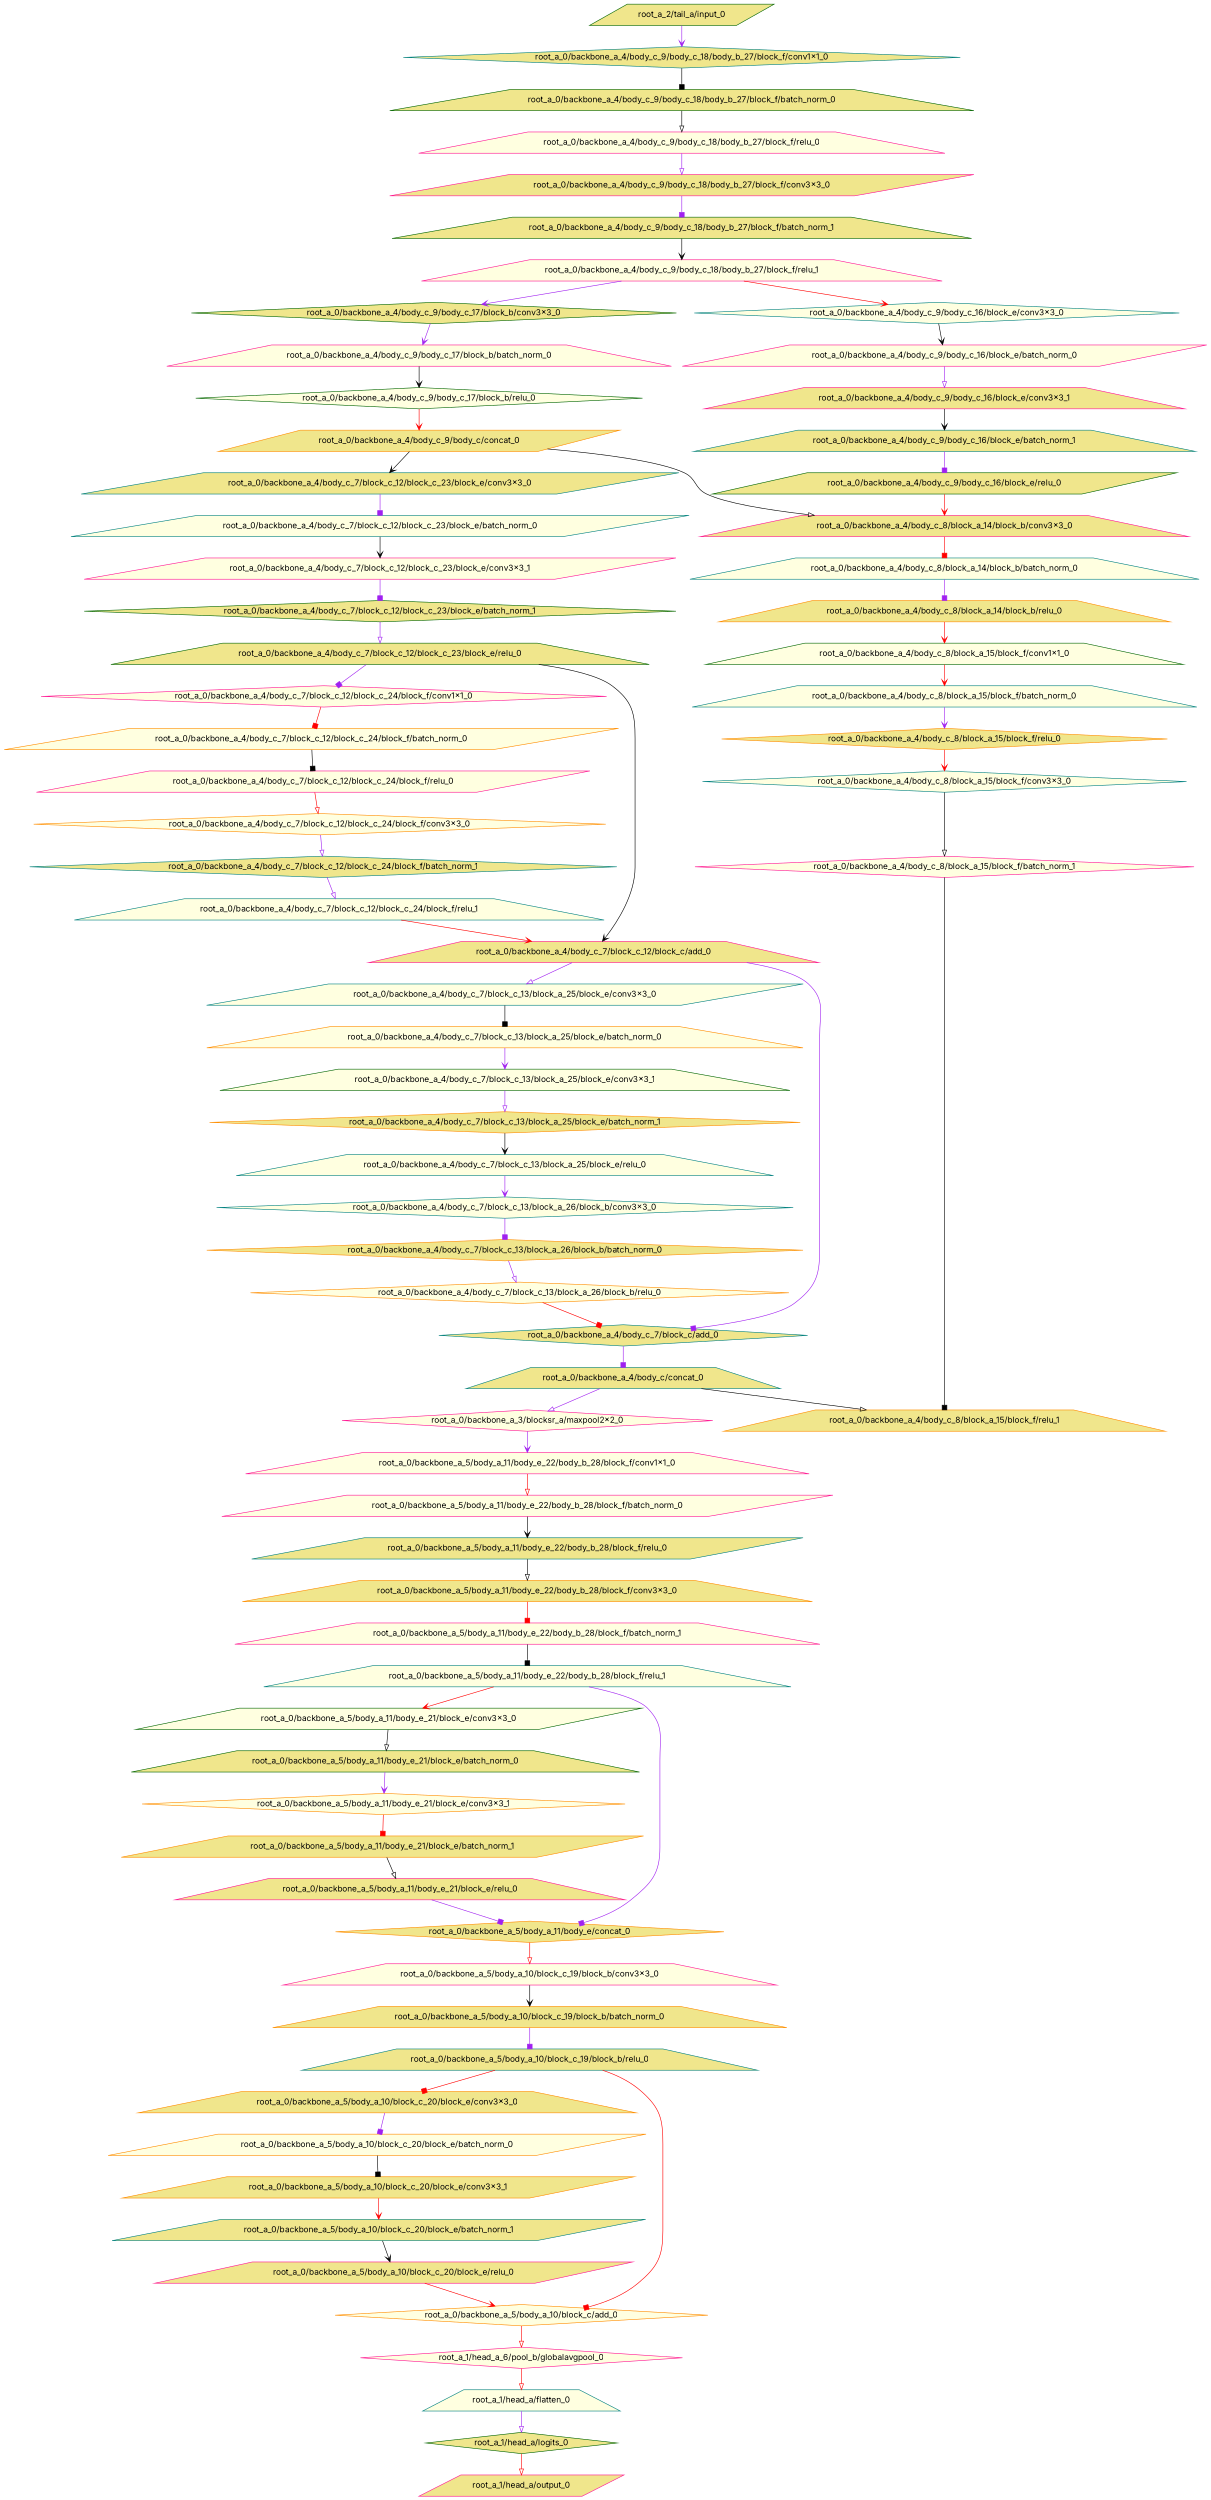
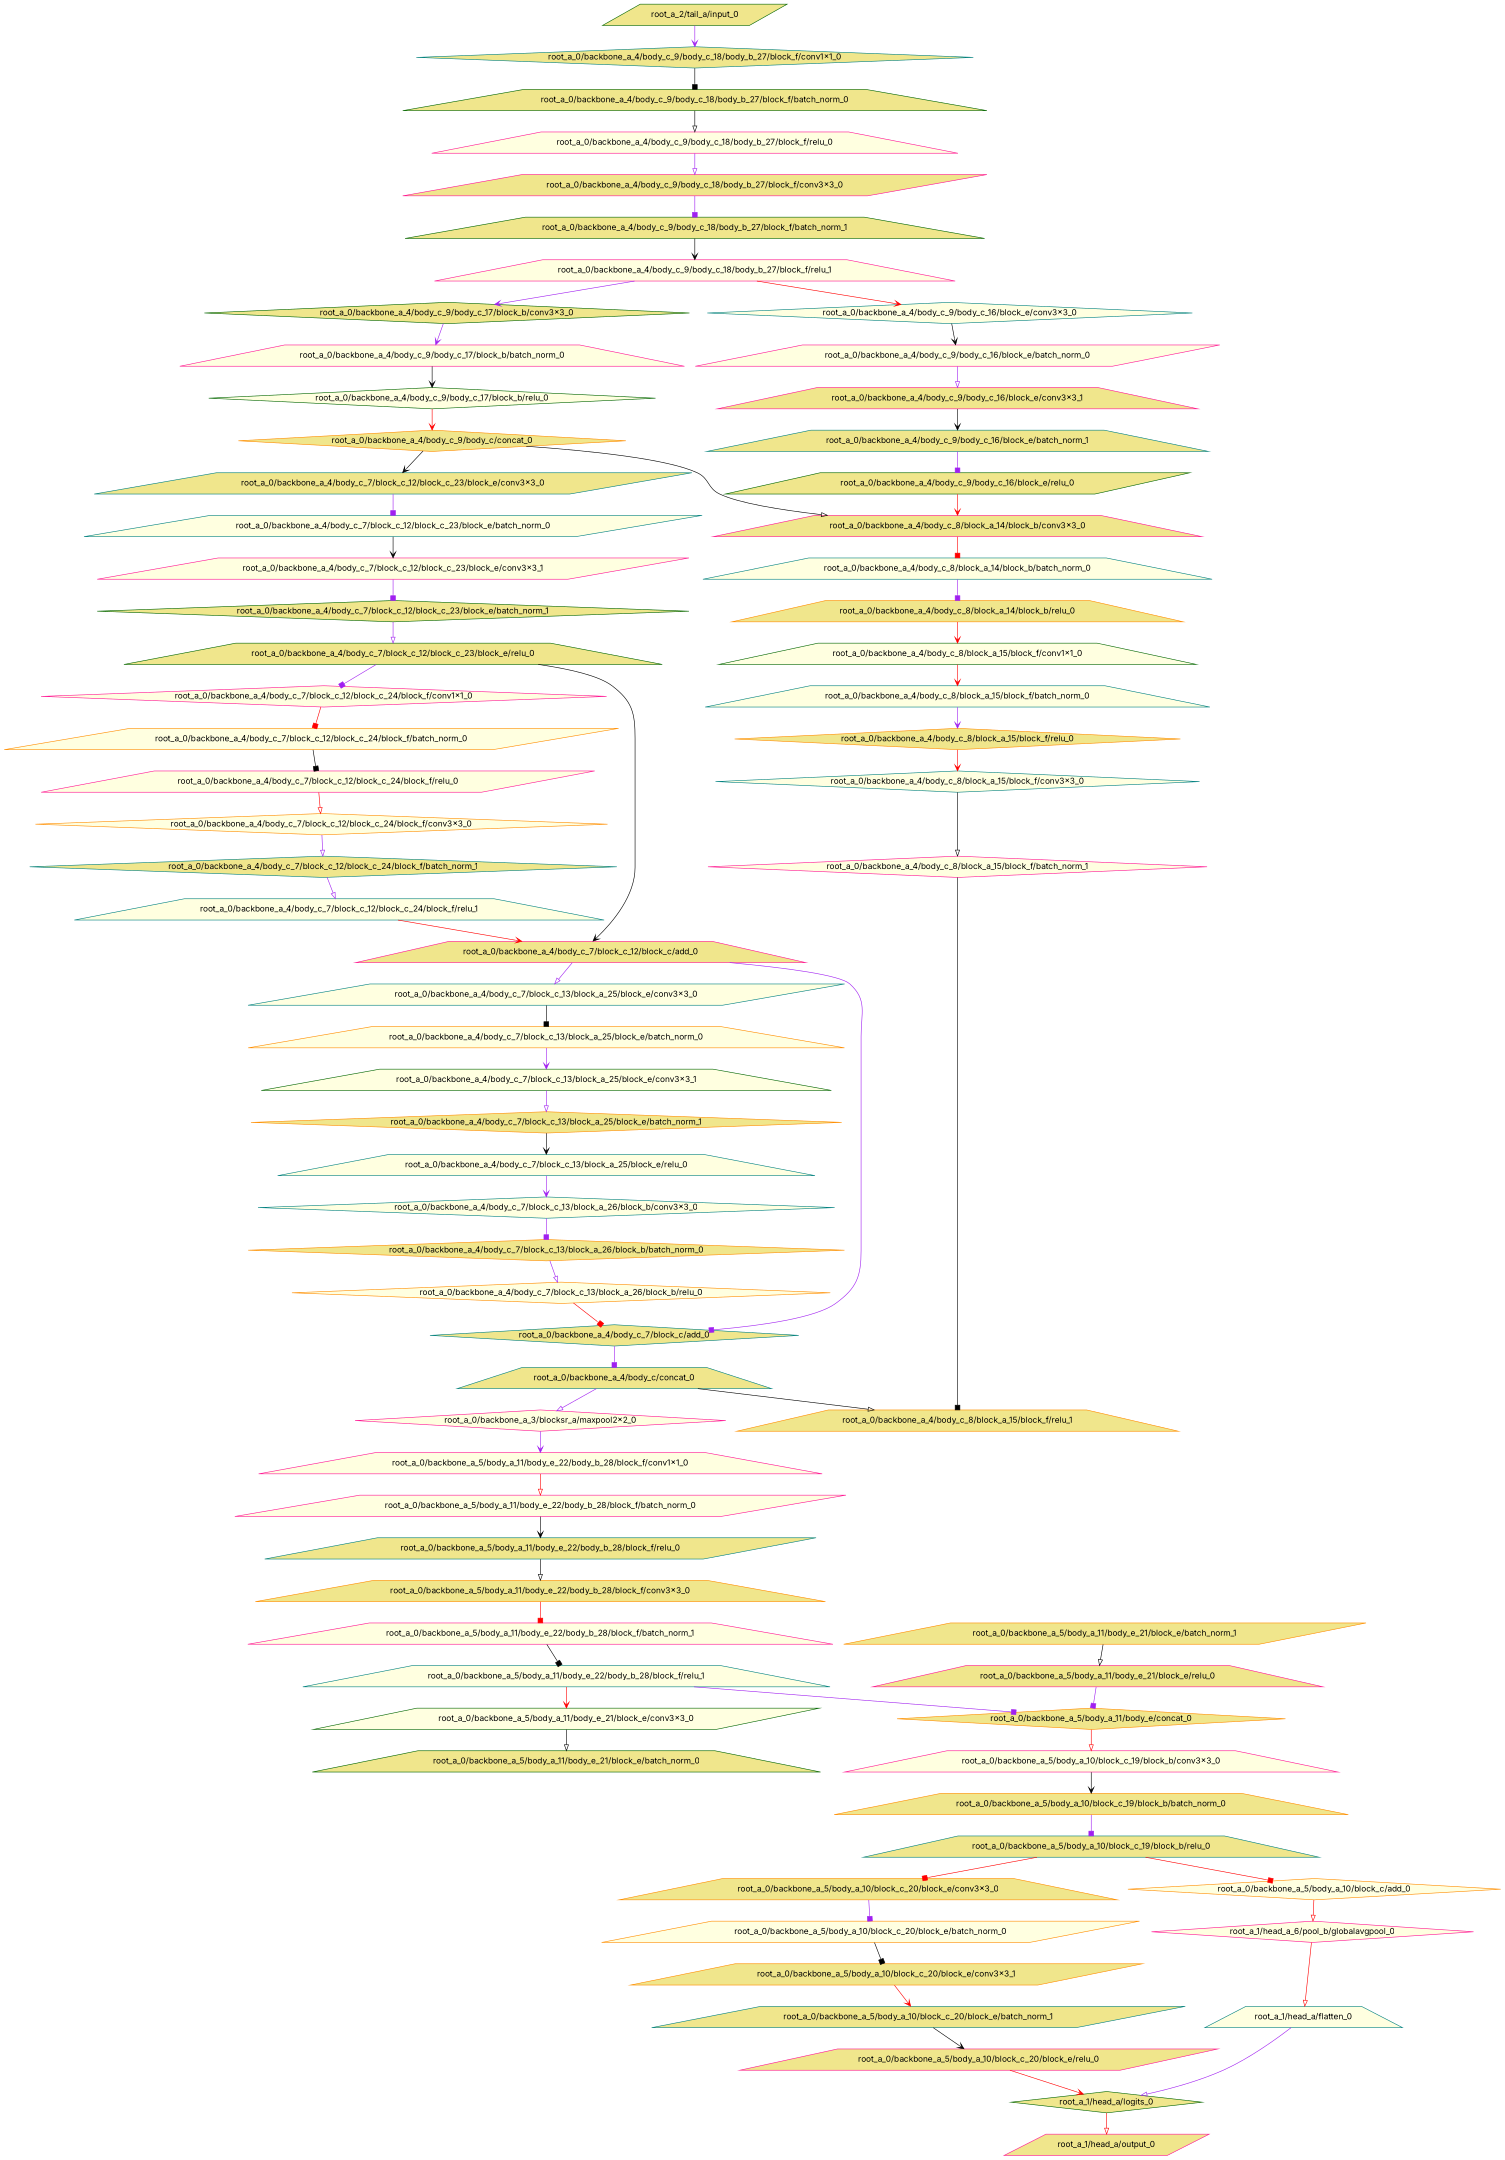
node "root_a_0/backbone_a_4/body_c_9/body_c/concat_0": shape parallelogram -> diamond
node "root_a_0/backbone_a_5/body_a_11/body_e_21/block_e/conv3x3_1": removed
edge "root_a_0/backbone_a_5/body_a_10/block_c_20/block_e/relu_0" -> "root_a_0/backbone_a_5/body_a_10/block_c/add_0": now "root_a_0/backbone_a_5/body_a_10/block_c_20/block_e/relu_0" -> "root_a_1/head_a/logits_0"
